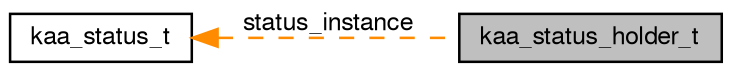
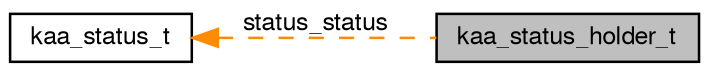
edge "kaa_status_holder_t" -> "kaa_status_t": label " status_instance" -> " status_status"
